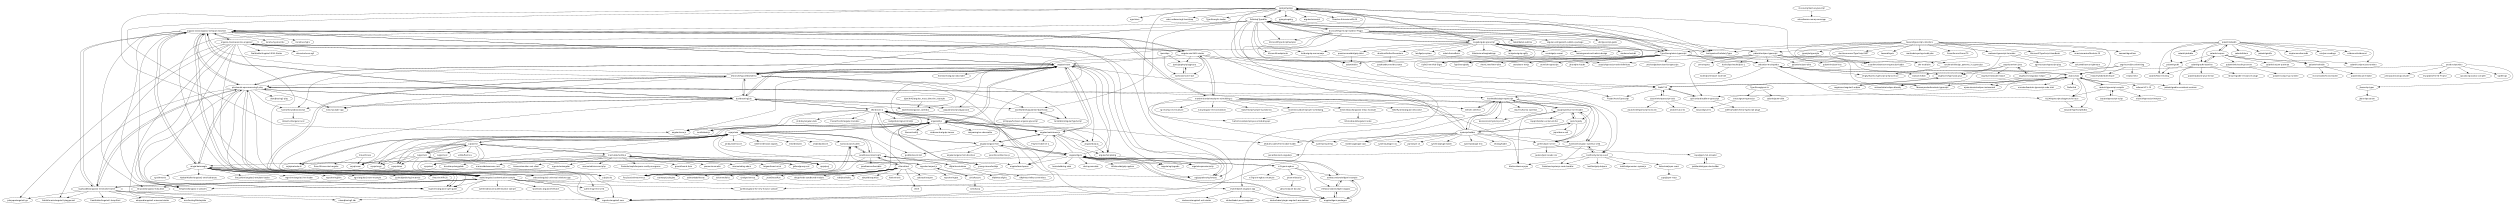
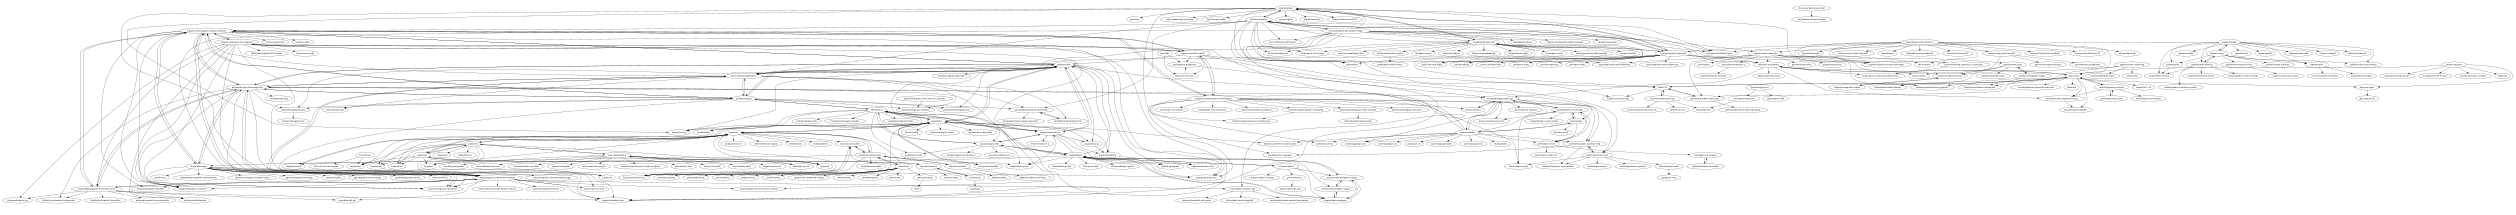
edge "ivogabe/gulp-typescript" -> "DefinitelyTyped/tsd": now "ivogabe/gulp-typescript" -> "Microsoft/nodejstools"
node "angular-vim/NG6-starter": label "angular-vim/NG6-starter" -> "angular-class/NG6-starter"
edge "panuhorsmalahti/gulp-tslint" -> "palantir/tslint": now "Microsoft/TypeScript-Sublime-Plugin" -> "palantir/tslint"
edge "palantir/eclipse-typescript" -> "angelozerr/tern.java": added
node "palantir/redoodle": label "palantir/redoodle" -> "palantir/sshev"
edge "tipeio/graphql-playground" -> "tipeio/awesome-tipe": now "tipeio/graphql-playground" -> "frankwallis/plugin-typescript"
node "ulfryk/angular-typescript": added
edge "jbaron/cats" -> "palantir/gradle-consistent-versions": now "jbaron/cats" -> "jbaron/qx-typed"
edge "pkozlowski-opensource/ng2-play" -> "rkirov/youtube-app": now "pkozlowski-opensource/ng2-play" -> "Microsoft/ngconf2015demo"
edge "martinmicunda/employee-scheduling-ui" -> "gocardless/es6-angularjs": added
edge "cujojs/meld" -> "preboot/angular2-universal-windows-app": now "cujojs/meld" -> "cujojs/curl"
edge "rangle/batarangle" -> "thelgevold/angular-2-samples": added
edge "c9/architect" -> "c9/vfs": now "substack/seaport" -> "c9/vfs"
node "ngUpgraders/ng-forward": label "ngUpgraders/ng-forward" -> "ngUpgraders/ng-react"
